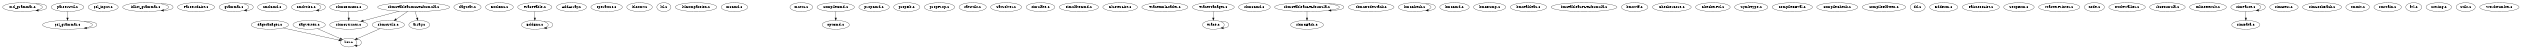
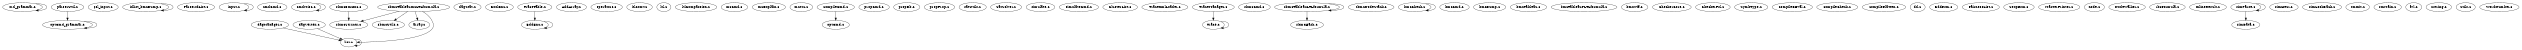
node "idlist_grammar.c": label "idlist_grammar.c" -> "idlist_bmcDump.c"
node "grammar.c": label "grammar.c" -> "input.c"
node "mcExplain.c": added
node "psl_grammar.c": label "psl_grammar.c" -> "optCmd_grammar.c"
edge "sbmcUtils.c" -> "list.c": now "sbmcTableauIncLTLformula.c" -> "list.c"
